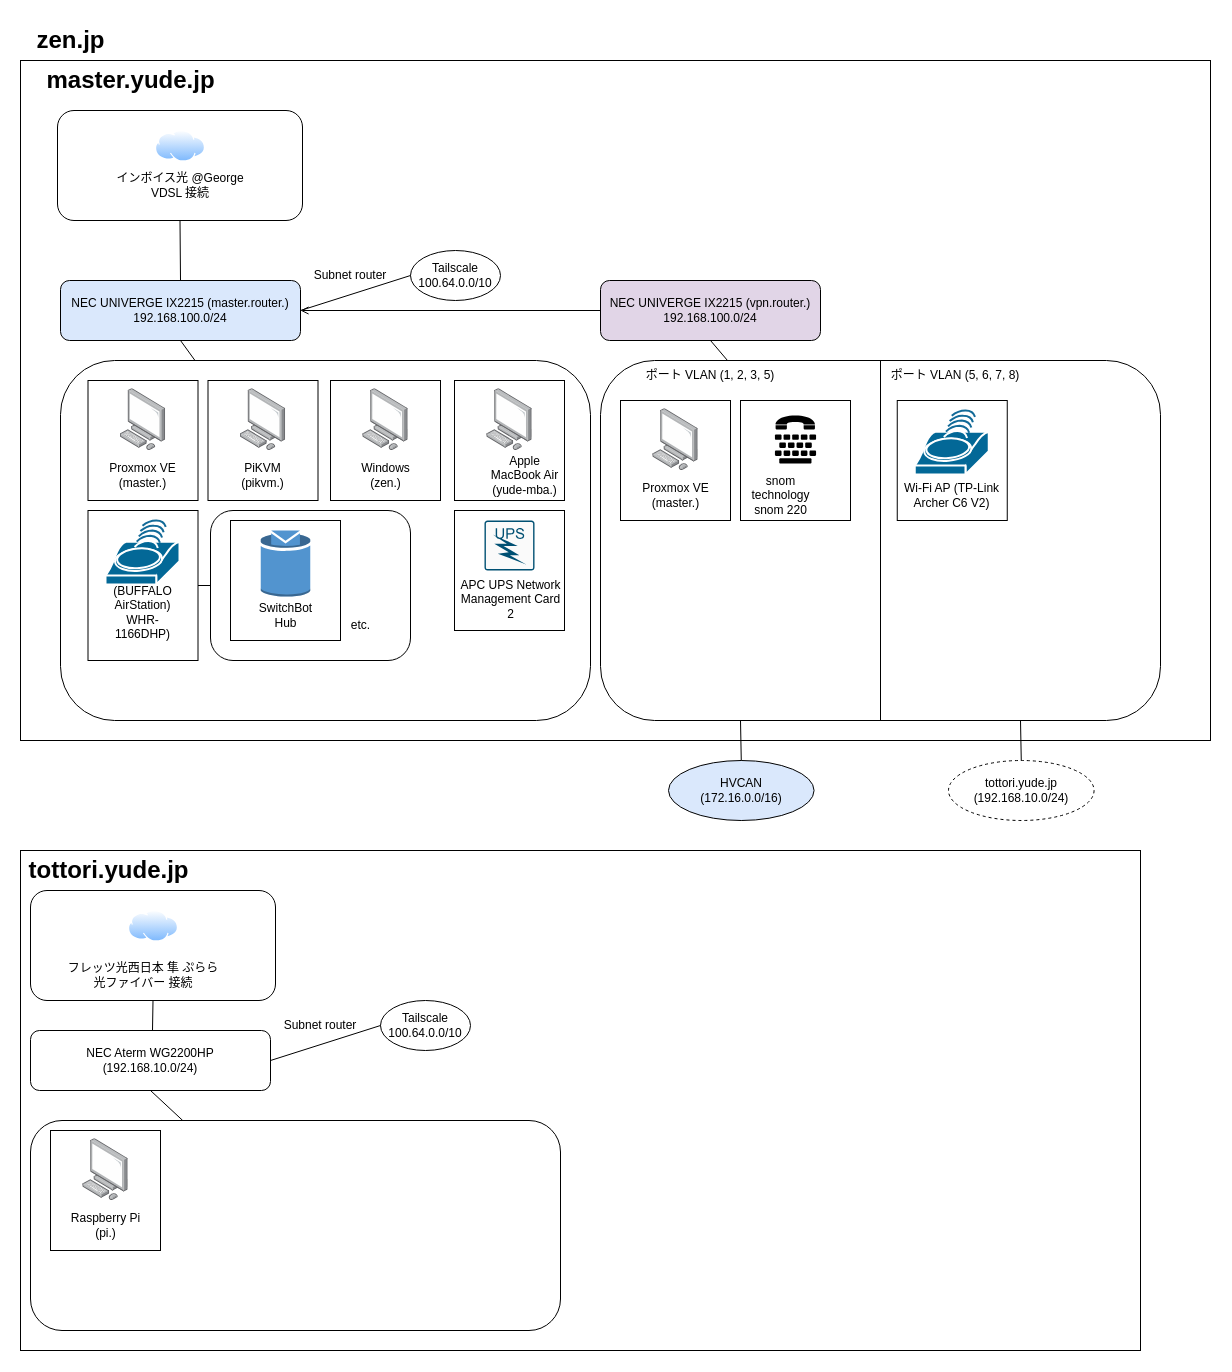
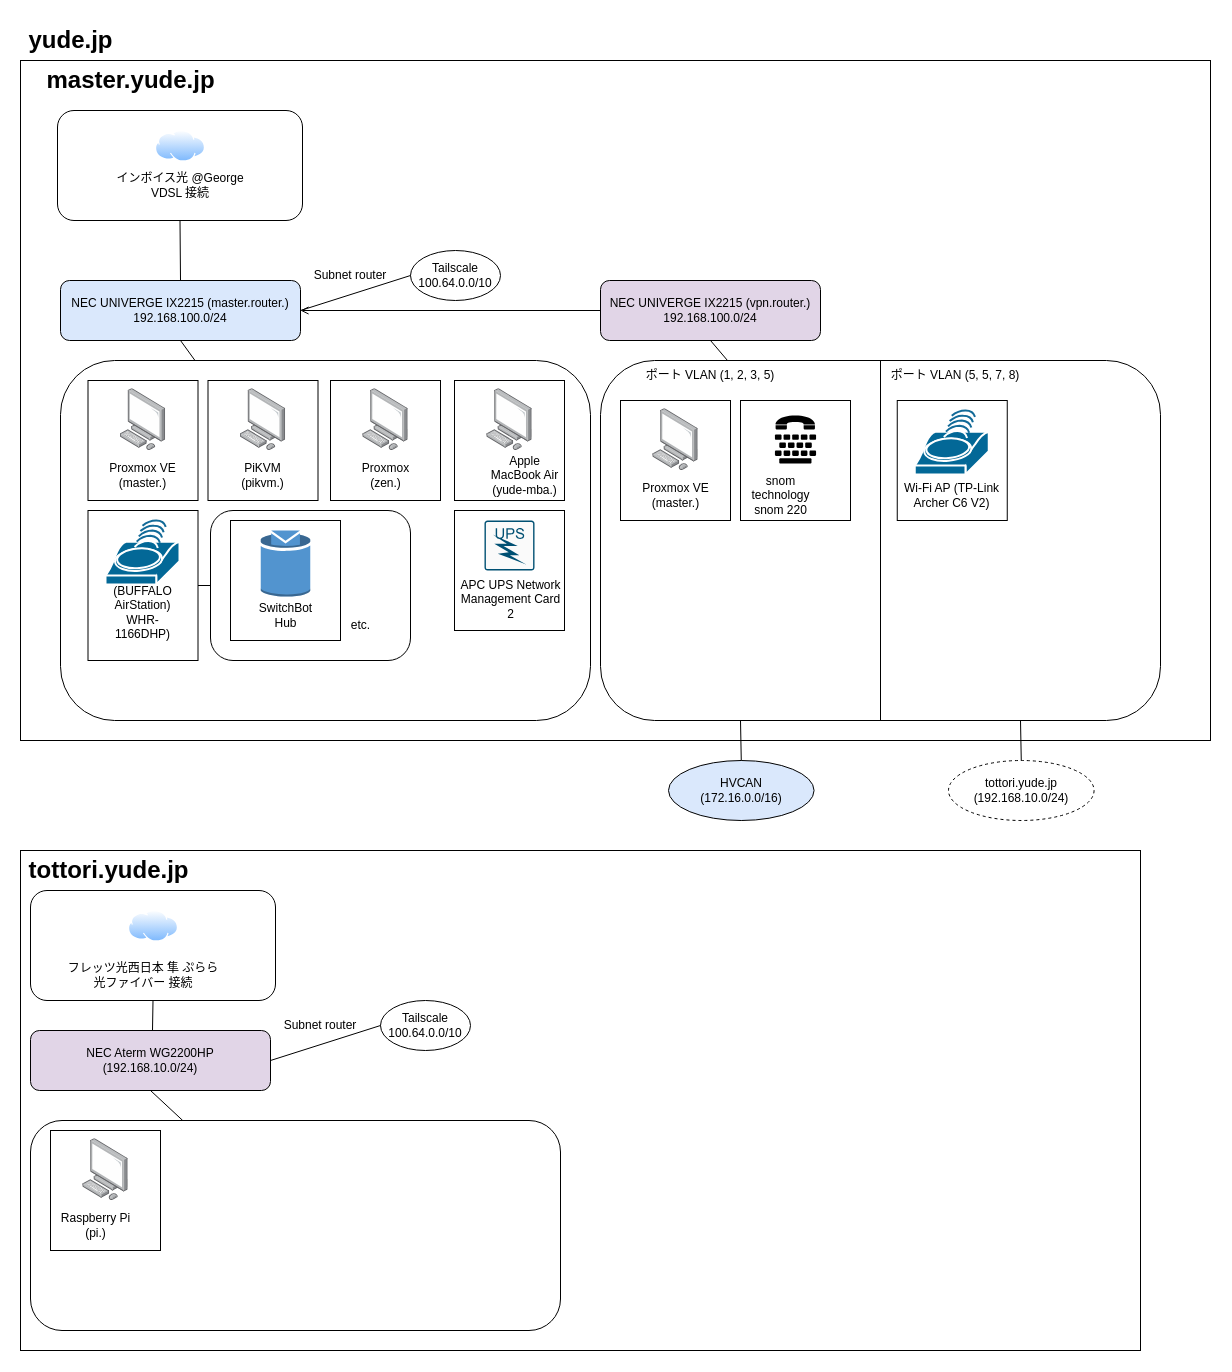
node "zen.jp": label "zen.jp" -> "yude.jp"
node "ポート VLAN (5, 6, 7, 8)": label "ポート VLAN (5, 6, 7, 8)" -> "ポート VLAN (5, 5, 7, 8)"
node "Windows (zen.)": label "Windows (zen.)" -> "Proxmox (zen.)"
node "NEC Aterm WG2200HP (192.168.10.0/24)": fillcolor #ffffff -> #e1d5e7
node "Raspberry Pi (pi.)": moved (106, 1226) -> (96, 1226)
